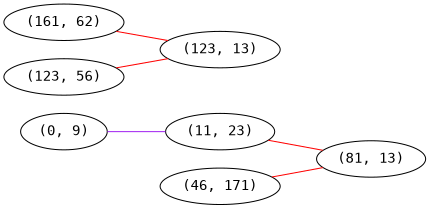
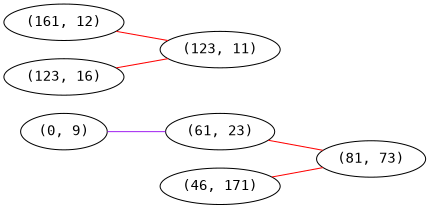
node "(161, 62)": label "(161, 62)" -> "(161, 12)"
node "(123, 13)": label "(123, 13)" -> "(123, 11)"
node "(123, 56)": label "(123, 56)" -> "(123, 16)"
node "(11, 23)": label "(11, 23)" -> "(61, 23)"
node "(81, 13)": label "(81, 13)" -> "(81, 73)"
